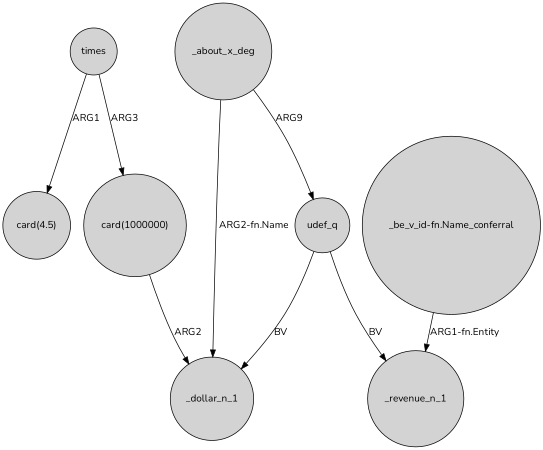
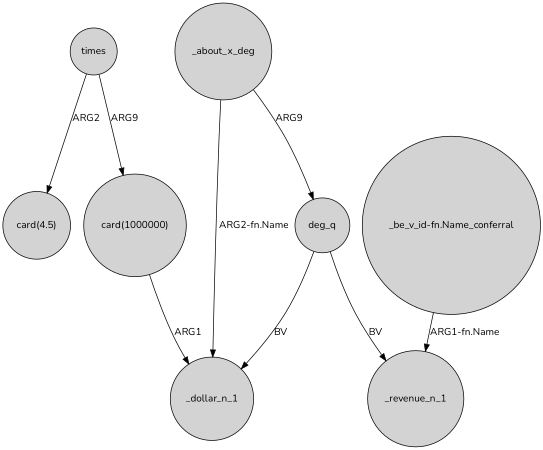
edge "times" -> "card(4.5)": label "ARG1" -> "ARG2"
edge "times" -> "card(1000000)": label "ARG3" -> "ARG9"
node "udef_q": label "udef_q" -> "deg_q"
edge "card(1000000)" -> "_dollar_n_1": label "ARG2" -> "ARG1"
edge "_be_v_id-fn.Name_conferral" -> "_revenue_n_1": label "ARG1-fn.Entity" -> "ARG1-fn.Name"
